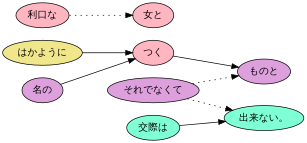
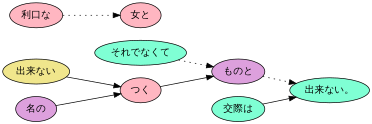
node "はかように": label "はかように" -> "出来ない"
node "それでなくて": fillcolor plum -> aquamarine
edge "それでなくて" -> "出来ない。": now "ものと" -> "出来ない。"
